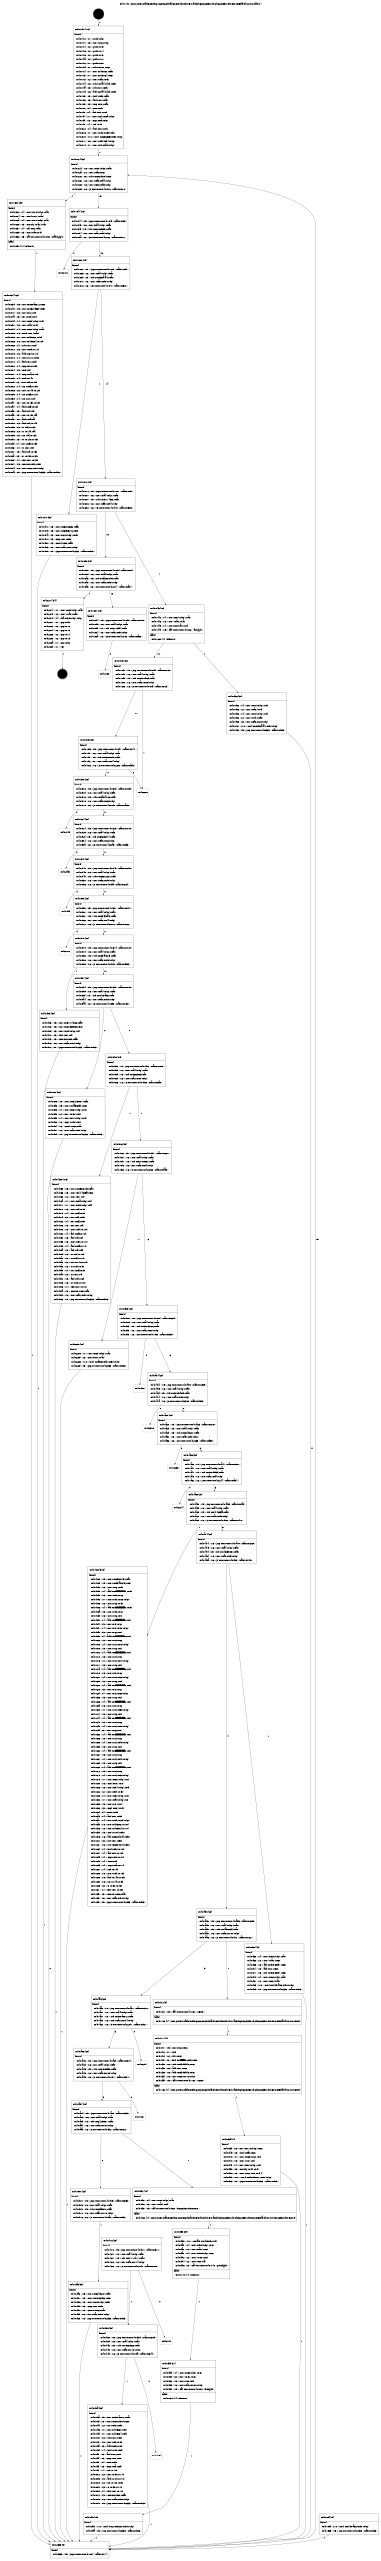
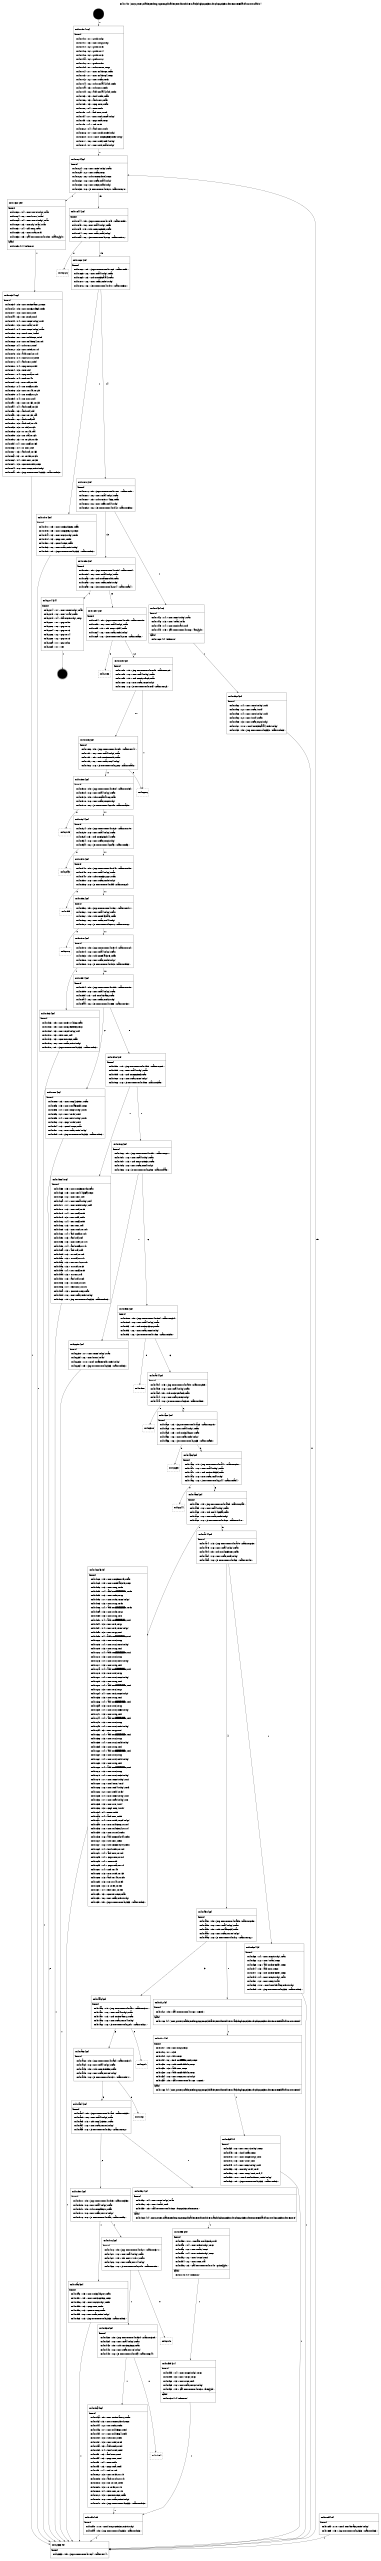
edge "0x401d42 [16]" -> "0x4018d0 [28]": now "0x4018b4 [28]" -> "0x4018d0 [28]"
edge "0x401b00 [28]" -> "0x401b1c [28]": added, label "1"
edge "0x401dca [86]" -> "0x402333 [5]": now "0x401dca [86]" -> "0x401fd0 [15]"
